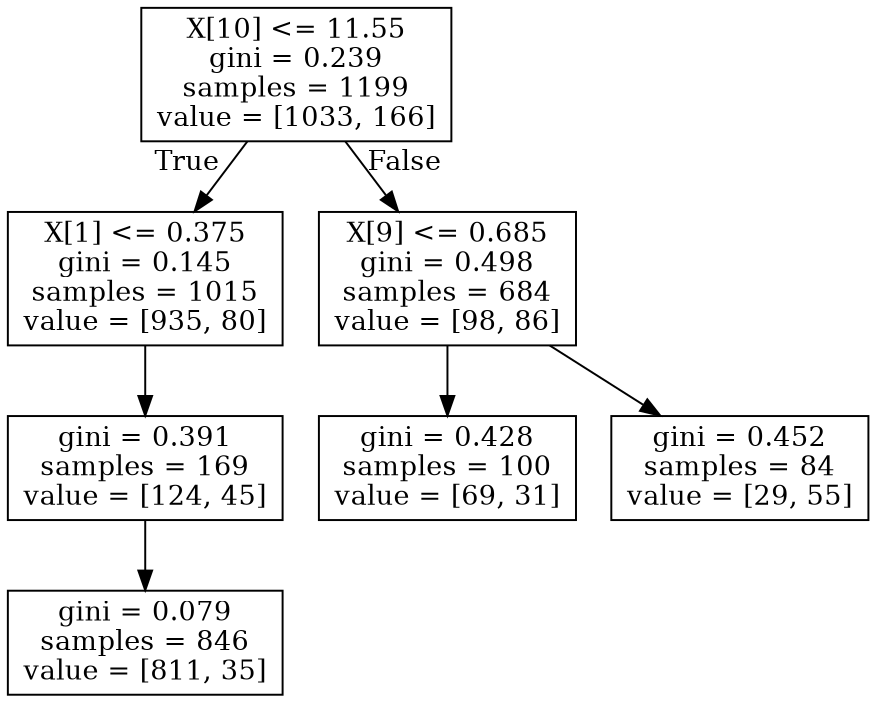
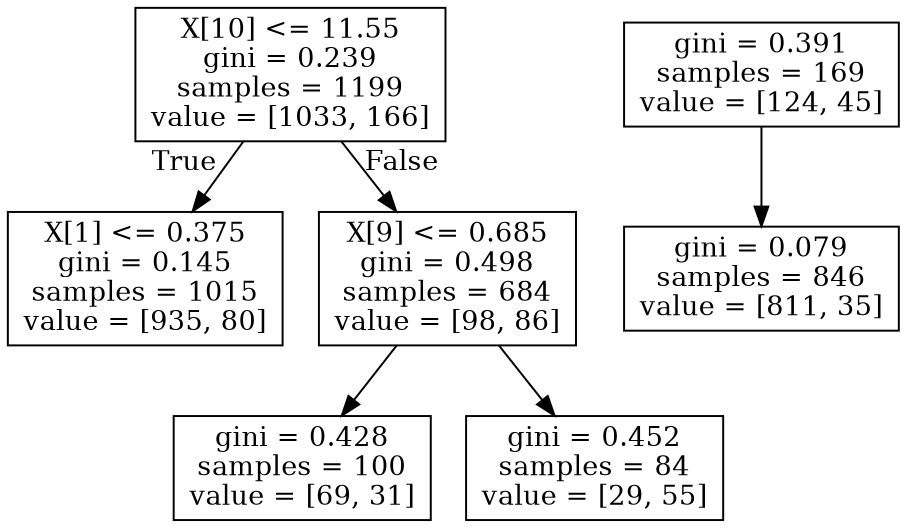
edge "X[1] <= 0.375 gini = 0.145 samples = 1015 value = [935, 80]" -> "gini = 0.391 samples = 169 value = [124, 45]": removed
